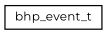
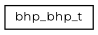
node "bhp_event_t": label "bhp_event_t" -> "bhp_bhp_t"
